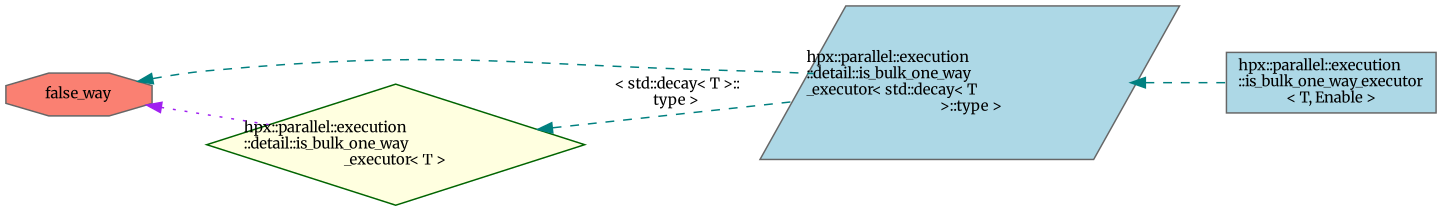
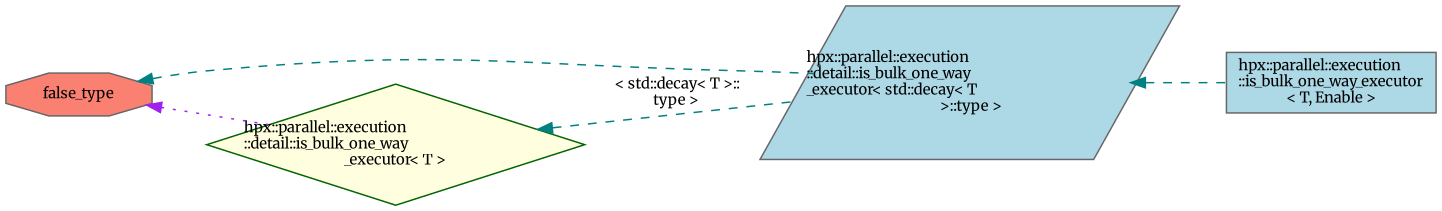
node "false_way": label "false_way" -> "false_type"
